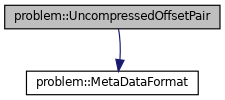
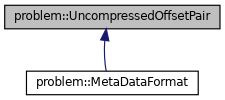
edge "problem::UncompressedOffsetPair" -> "problem::MetaDataFormat": reversed
